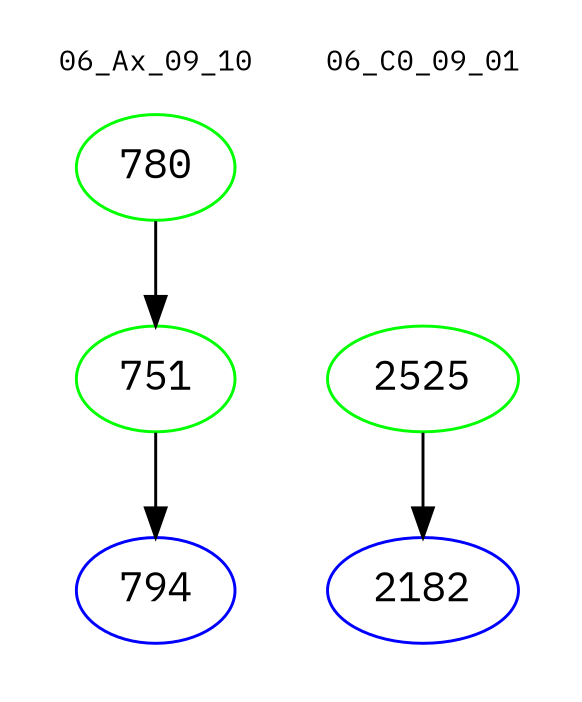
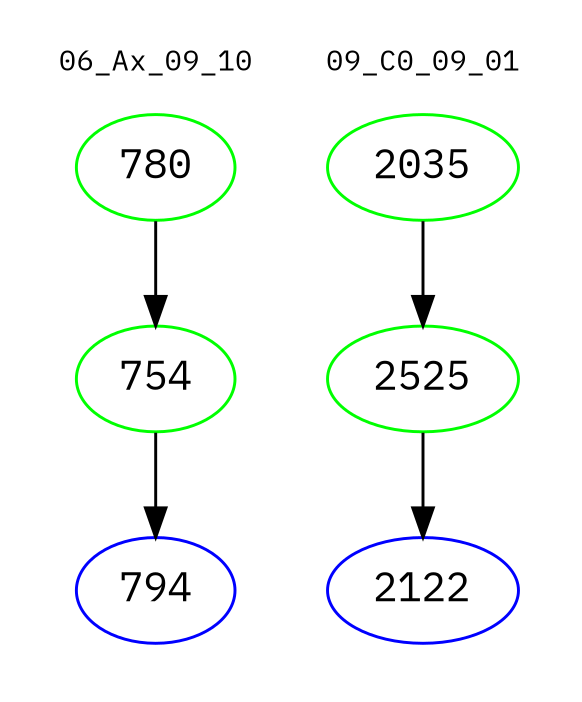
cluster "06_C0_09_01": label "06_C0_09_01" -> "09_C0_09_01"
node "2035": added
node "751": label "751" -> "754"
node "2182": label "2182" -> "2122"
